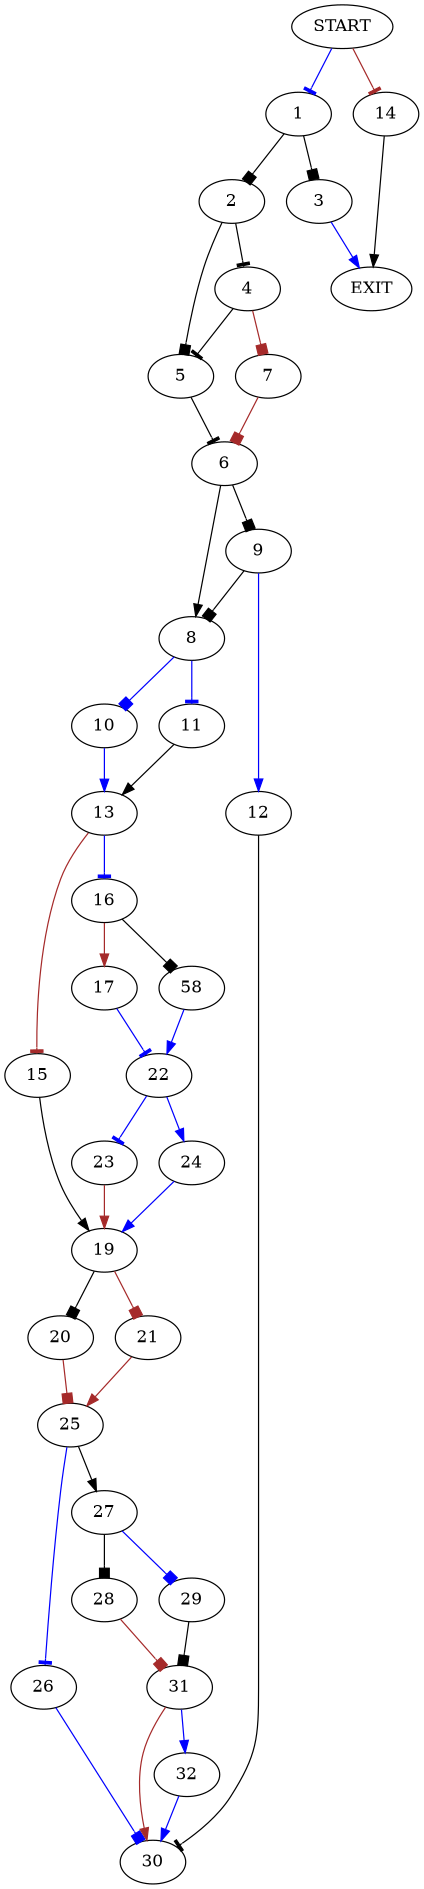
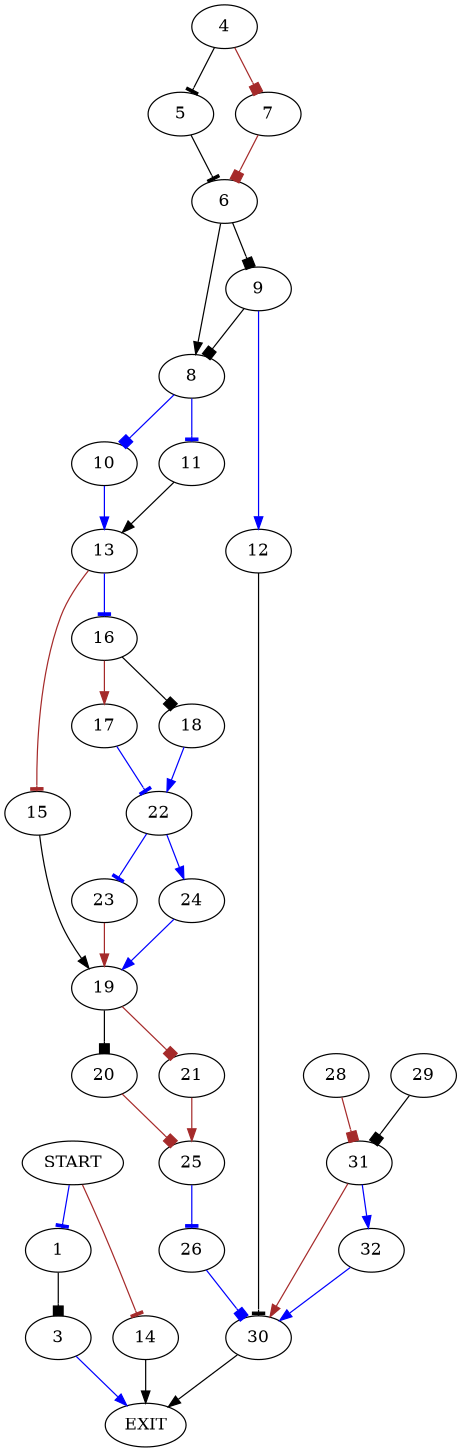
node "2": removed
node "58": label "58" -> "18"
edge "30" -> "EXIT": added
node "27": removed
